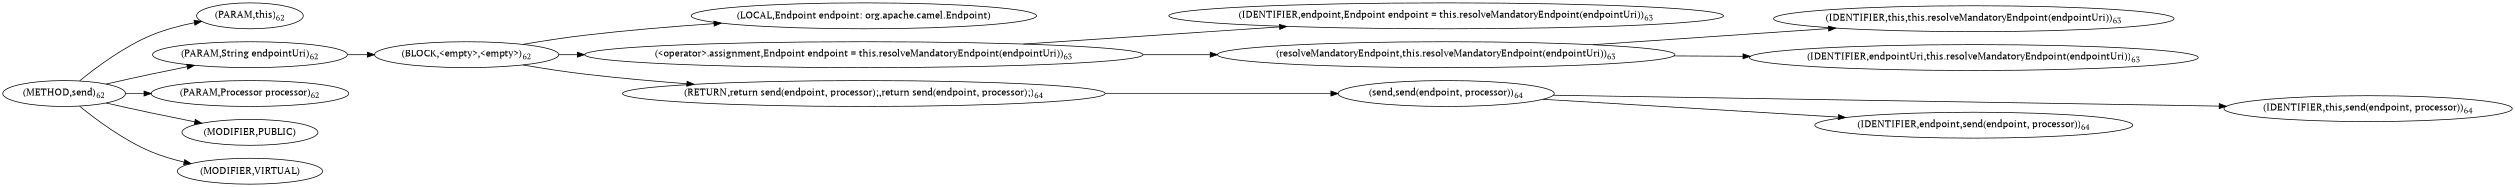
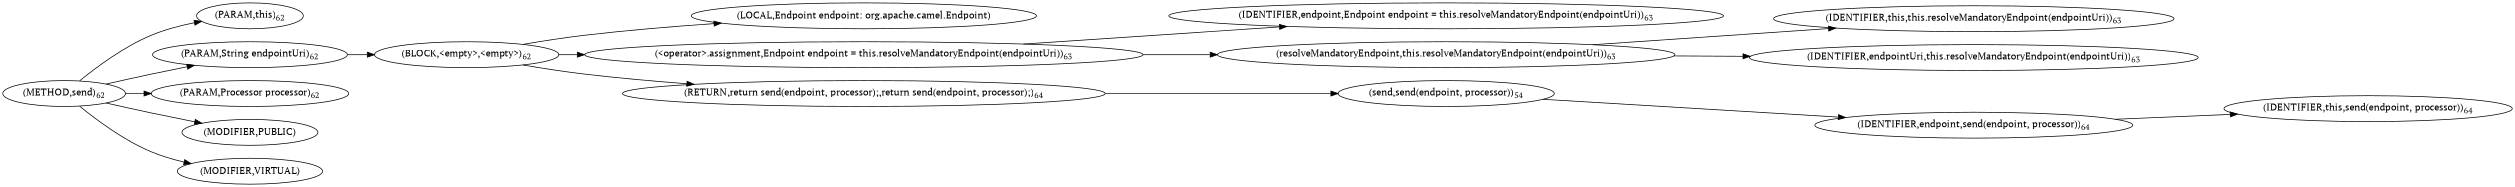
node "(send,send(endpoint, processor))": text "64" -> "54"
edge "(send,send(endpoint, processor))" -> "(IDENTIFIER,this,send(endpoint, processor))": now "(IDENTIFIER,endpoint,send(endpoint, processor))" -> "(IDENTIFIER,this,send(endpoint, processor))"
